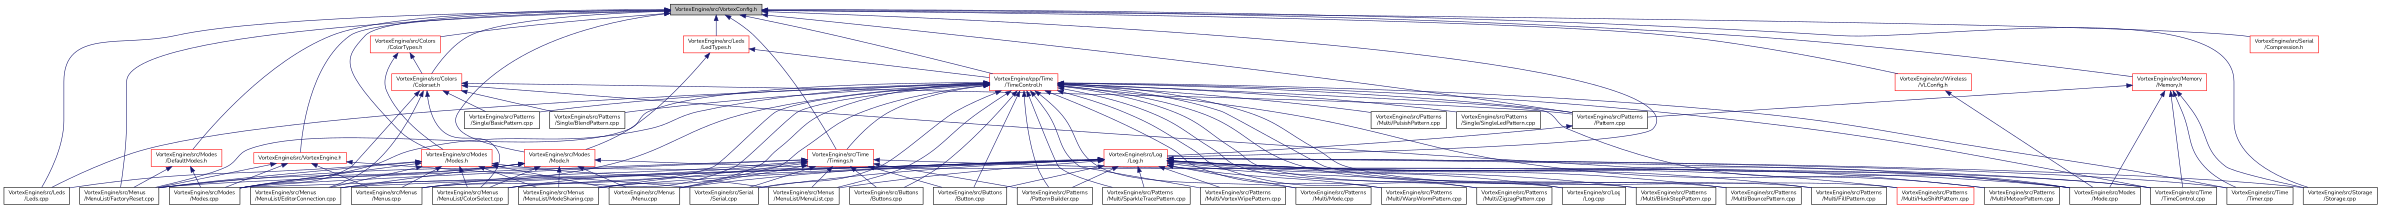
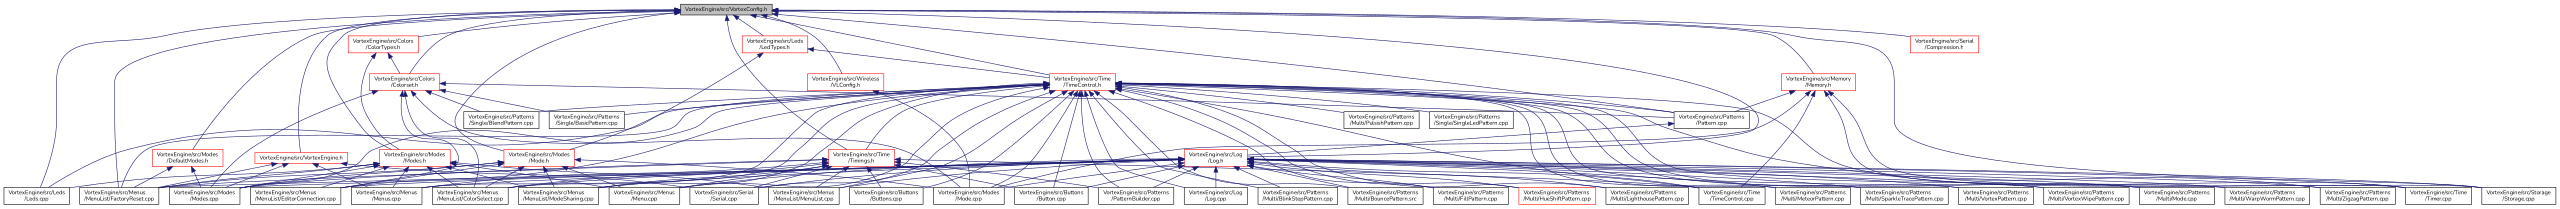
node "VortexEngine/cpp/Time /TimeControl.h": label "VortexEngine/cpp/Time /TimeControl.h" -> "VortexEngine/src/Time /TimeControl.h"
node "VortexEngine/src/Patterns /Multi/LighthousePattern.cpp": added
node "VortexEngine/src/Patterns /Multi/BouncePattern.cpp": label "VortexEngine/src/Patterns /Multi/BouncePattern.cpp" -> "VortexEngine/src/Patterns /Multi/BouncePattern.src"
node "VortexEngine/src/Patterns /Multi/VortexPattern.cpp": added
